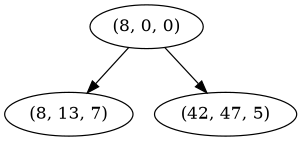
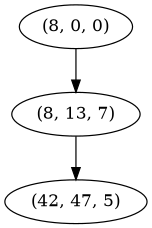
edge "(8, 0, 0)" -> "(42, 47, 5)": now "(8, 13, 7)" -> "(42, 47, 5)"
